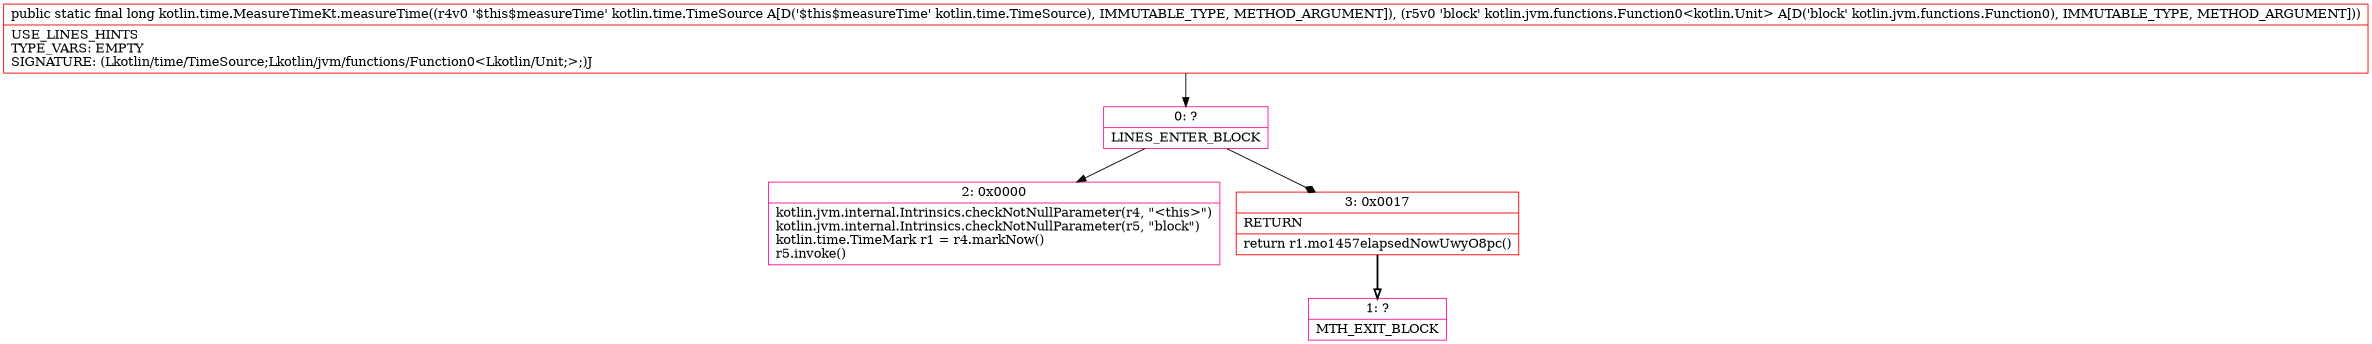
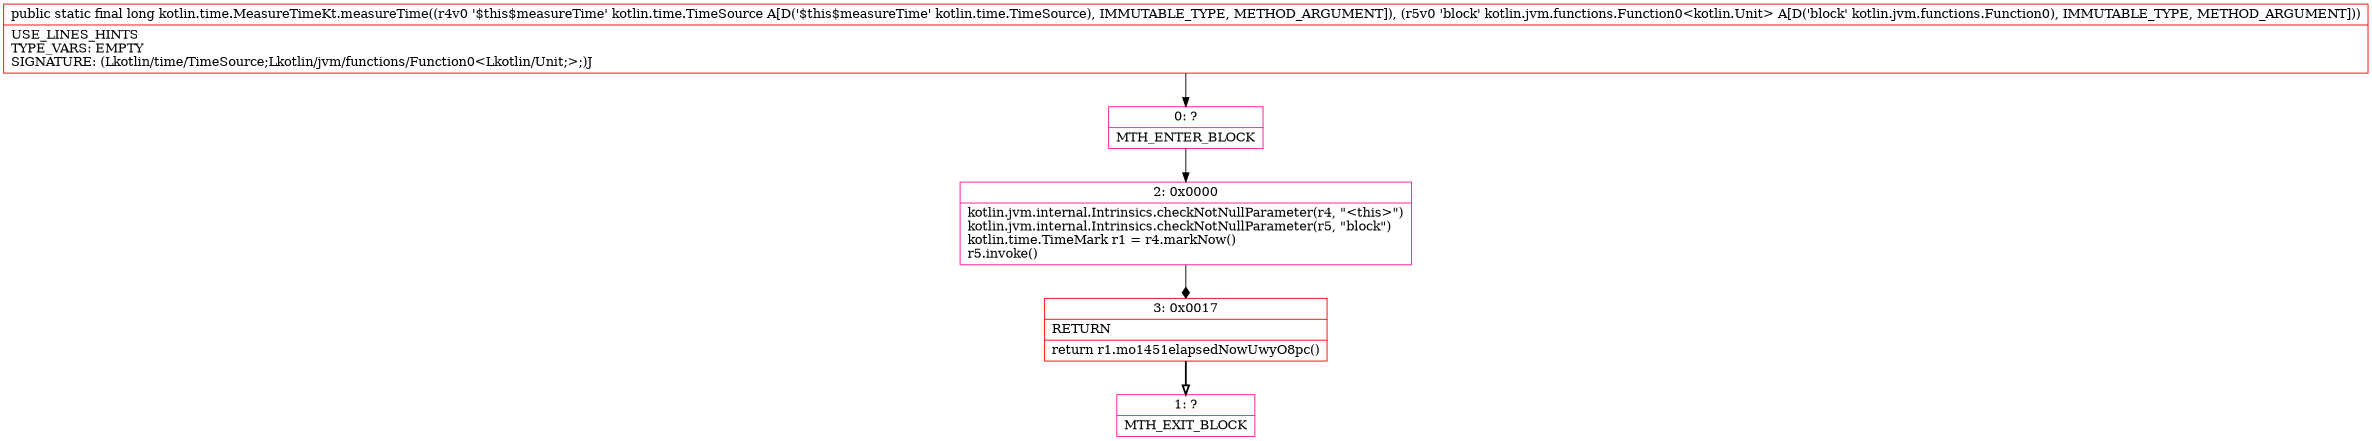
node "0: ?": text "LINES_ENTER_BLOCK" -> "MTH_ENTER_BLOCK"
edge "0: ?" -> "3: 0x0017": now "2: 0x0000" -> "3: 0x0017"
node "3: 0x0017": text "return r1.mo1457elapsedNowUwyO8pc()" -> "return r1.mo1451elapsedNowUwyO8pc()"
